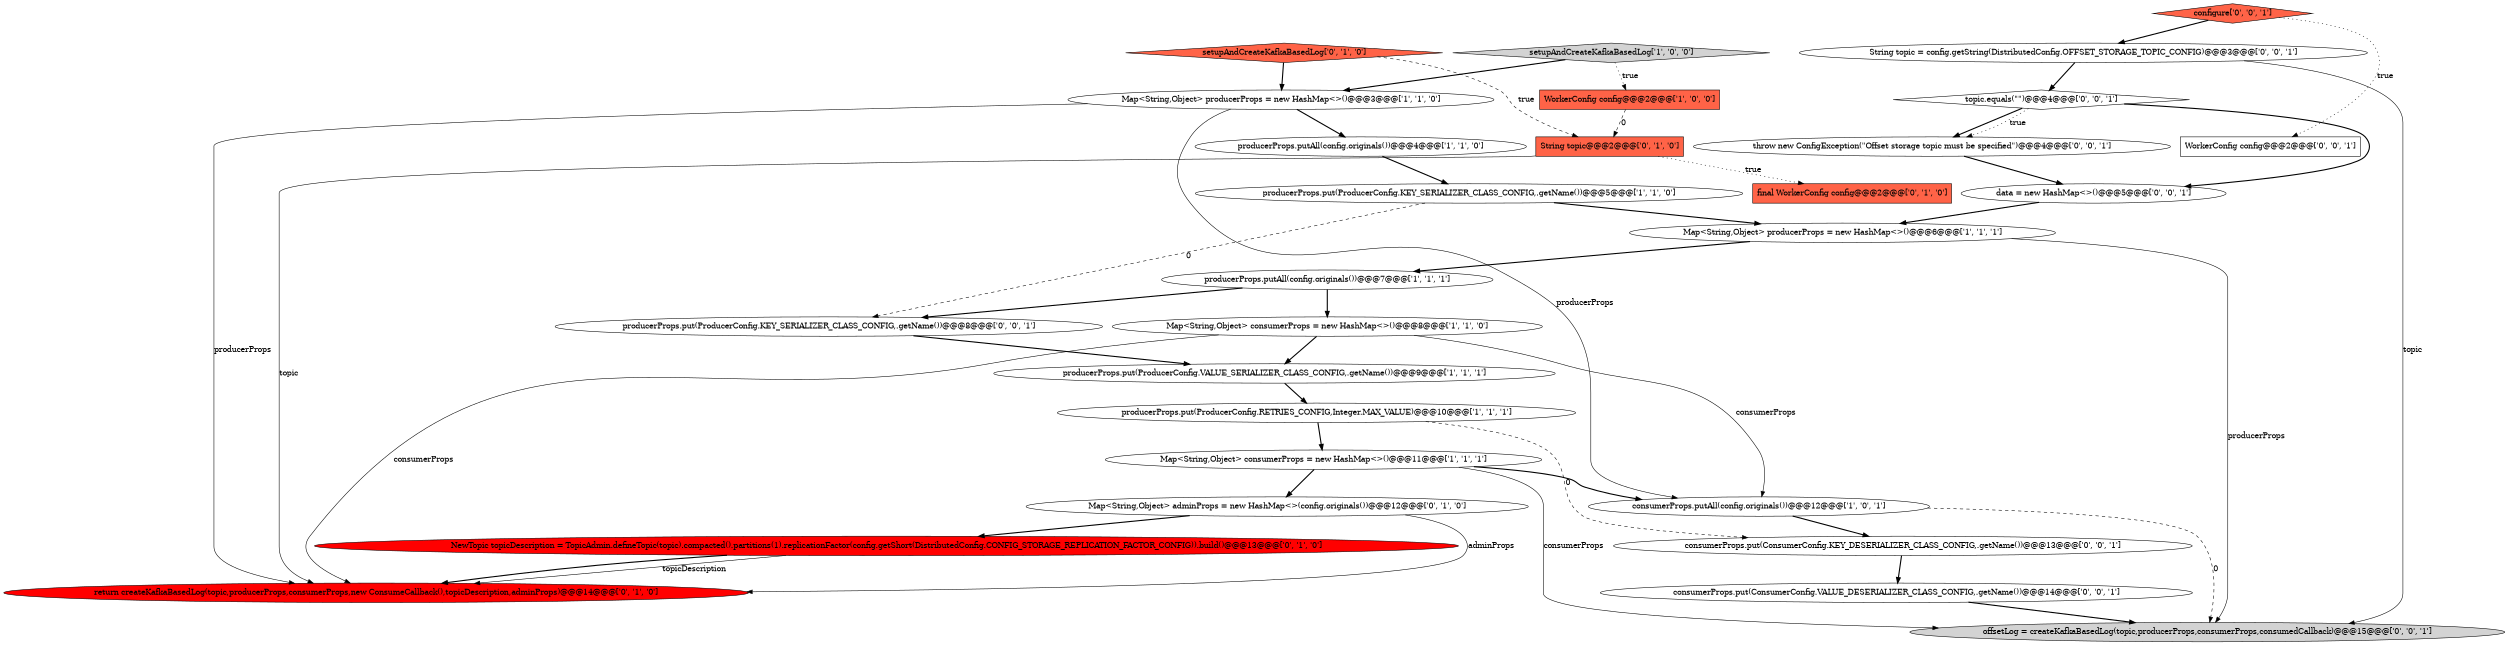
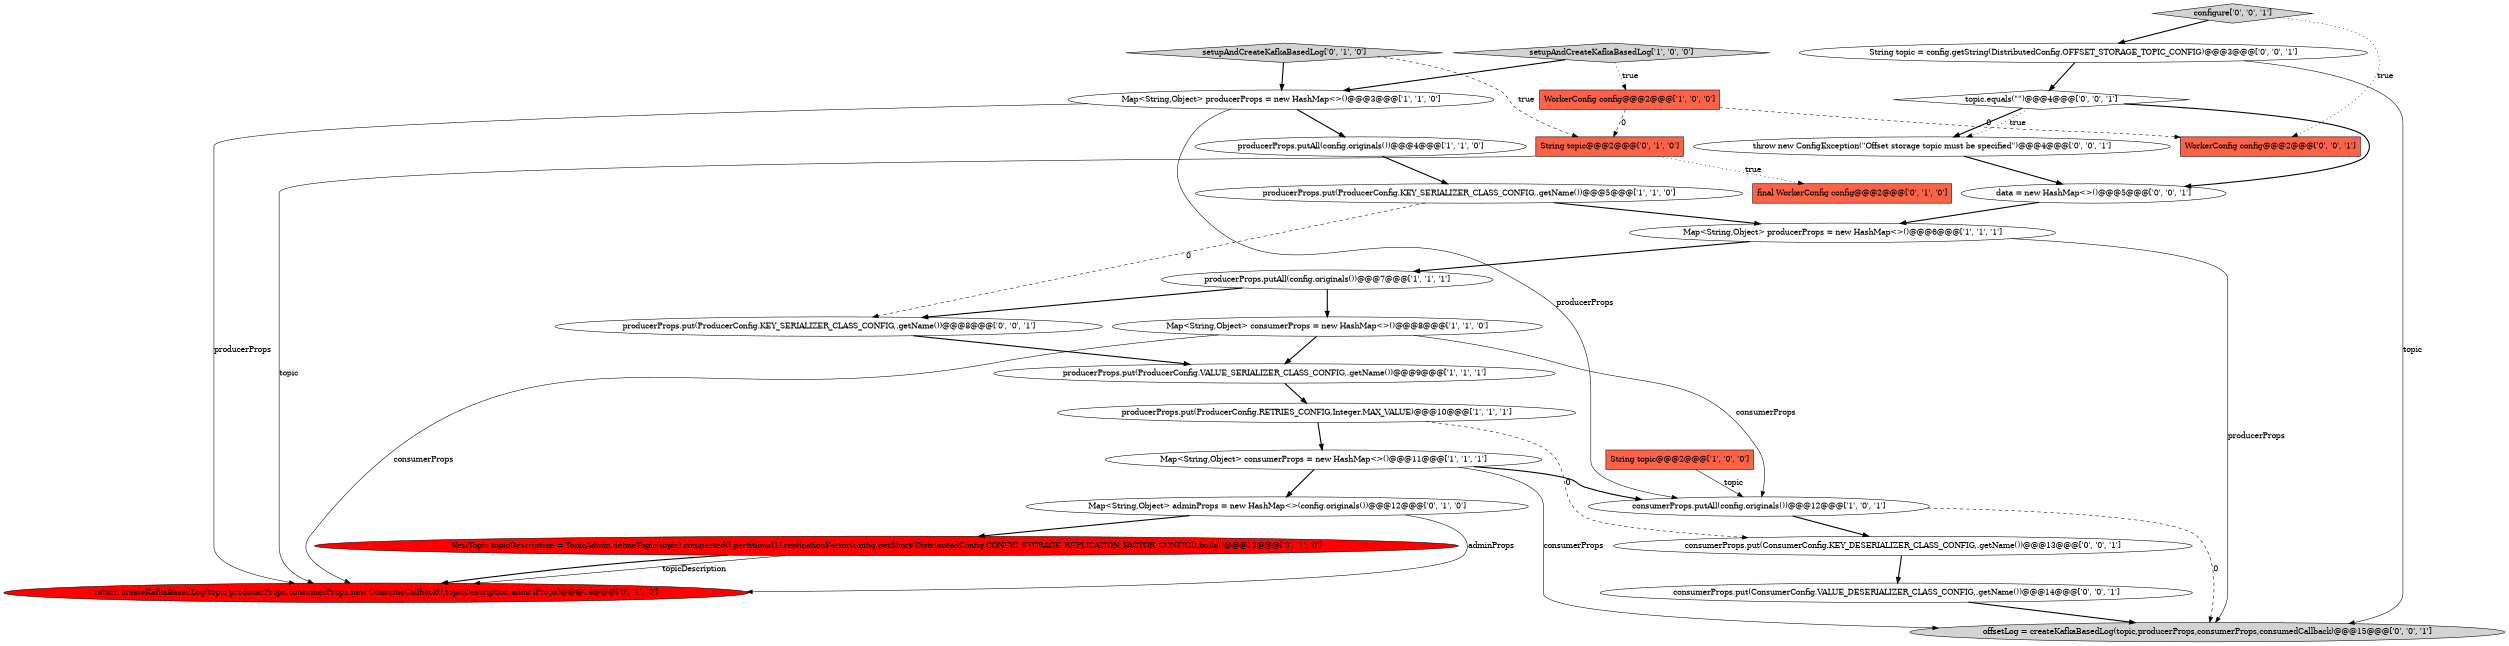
node "configure['0', '0', '1']": fillcolor tomato -> lightgray
node "setupAndCreateKafkaBasedLog['0', '1', '0']": fillcolor tomato -> lightgray
edge "WorkerConfig config@@@2@@@['1', '0', '0']" -> "WorkerConfig config@@@2@@@['0', '0', '1']": added, label "0"
node "WorkerConfig config@@@2@@@['0', '0', '1']": fillcolor white -> tomato
node "String topic@@@2@@@['1', '0', '0']": added
